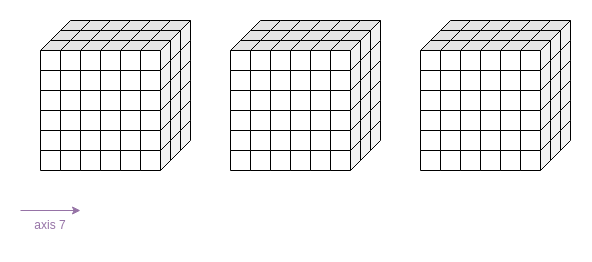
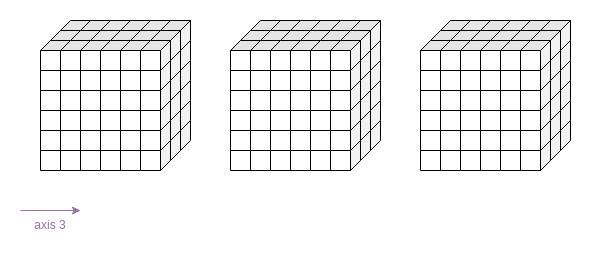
node "axis 7": label "axis 7" -> "axis 3"
